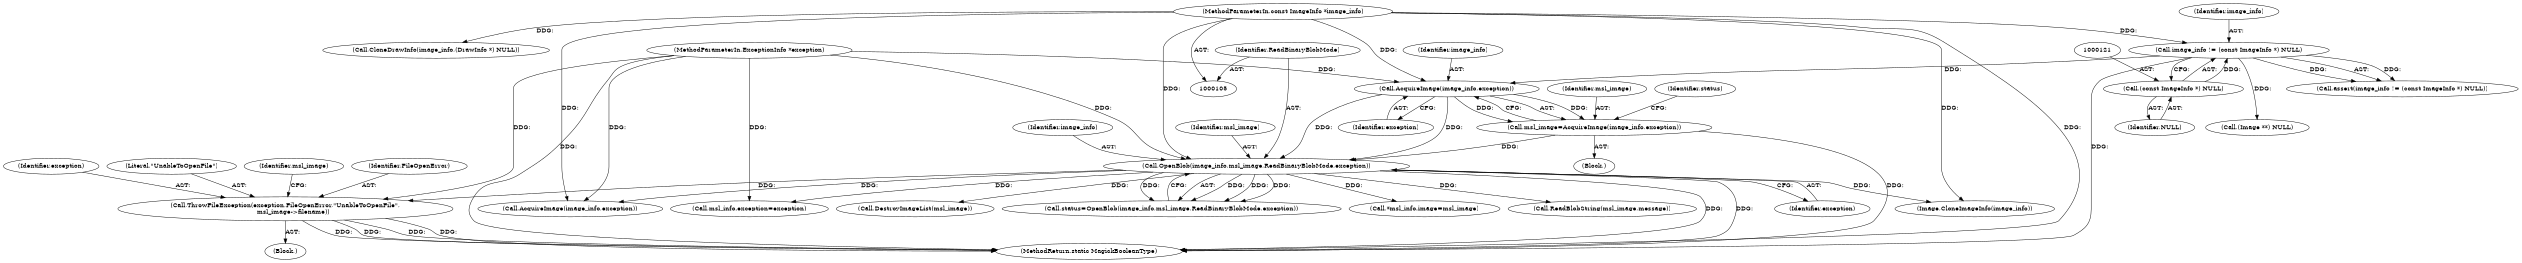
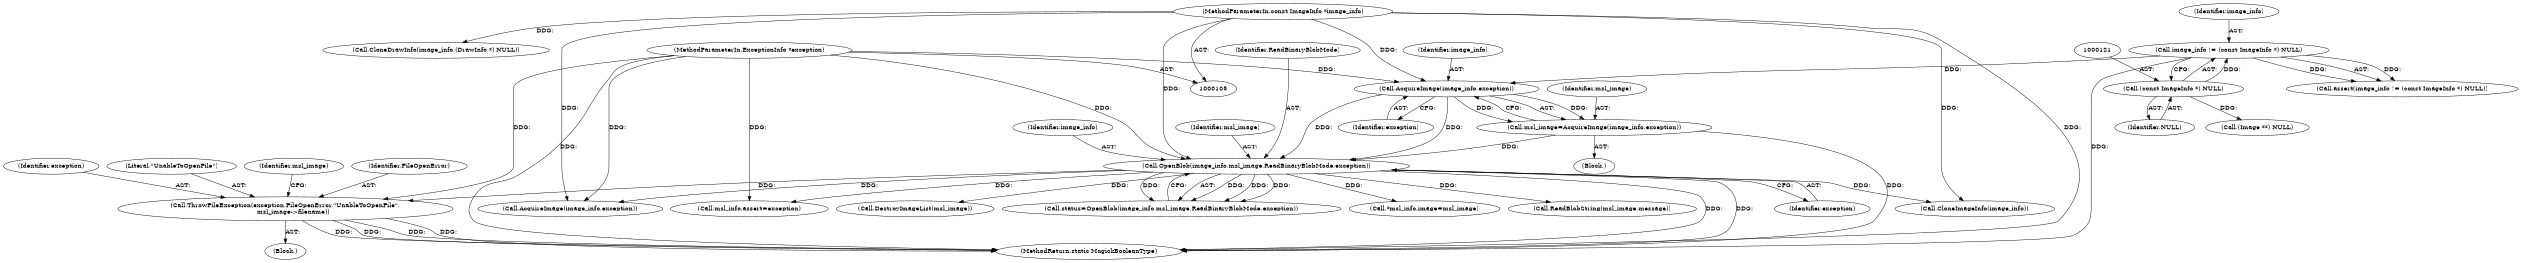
edge "(MethodParameterIn,const ImageInfo *image_info)" -> "(Call,image_info != (const ImageInfo *) NULL)": removed, label "DDG:"
edge "(Identifier,ReadBinaryBlobMode)" -> "1000105": now "(MethodParameterIn,ExceptionInfo *exception)" -> "1000105"
edge "(Call,image_info != (const ImageInfo *) NULL)" -> "(Call,(Image **) NULL)": now "(Call,(const ImageInfo *) NULL)" -> "(Call,(Image **) NULL)"
node "(Identifier,status)": removed
node "(Call,msl_info.exception=exception)": label "(Call,msl_info.exception=exception)" -> "(Call,msl_info.assert=exception)"
node "(Image,CloneImageInfo(image_info))": label "(Image,CloneImageInfo(image_info))" -> "(Call,CloneImageInfo(image_info))"
